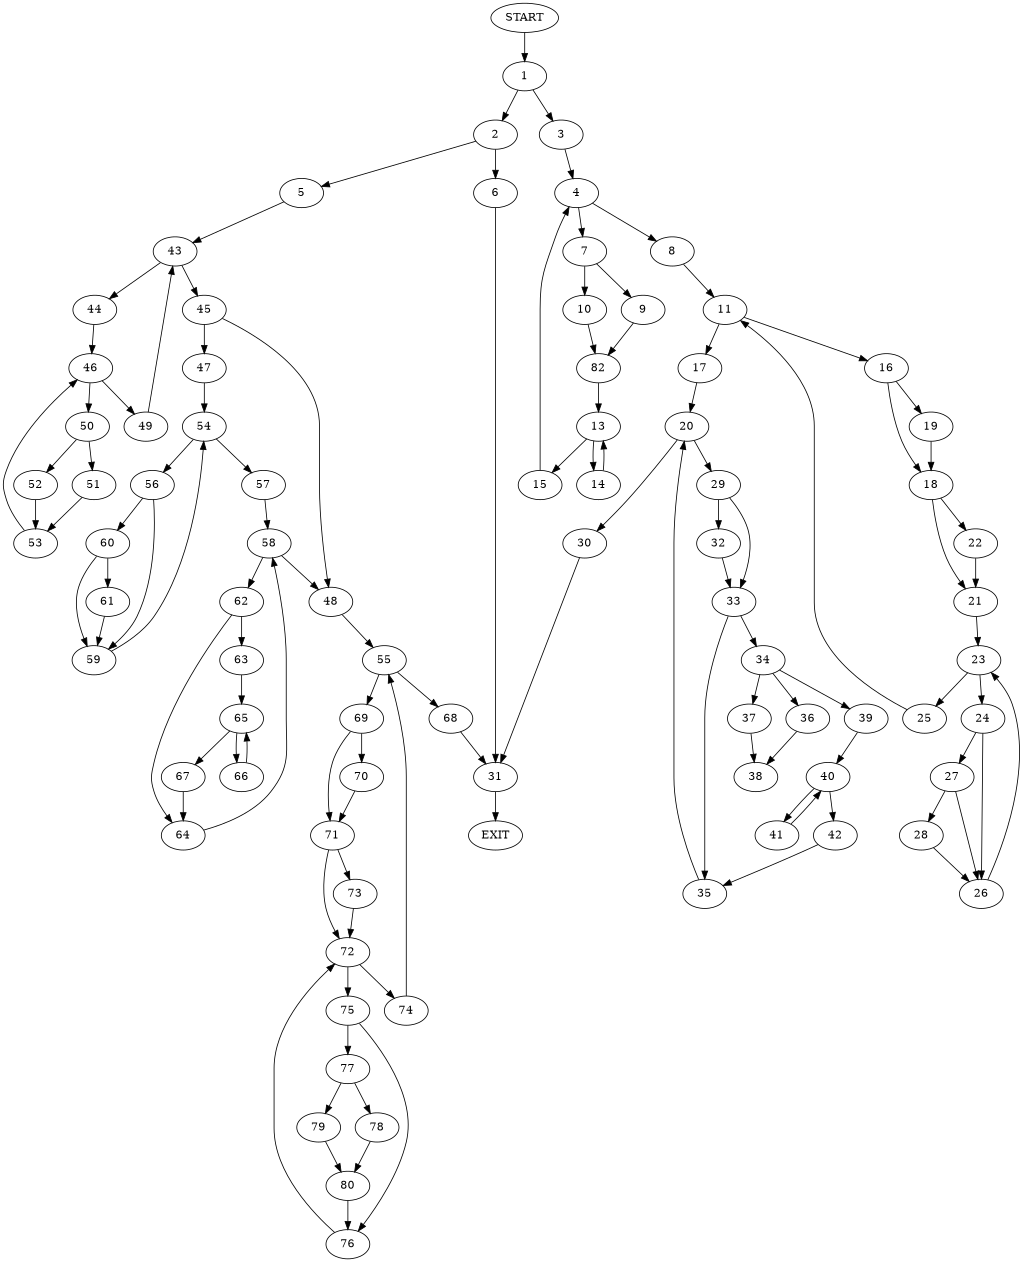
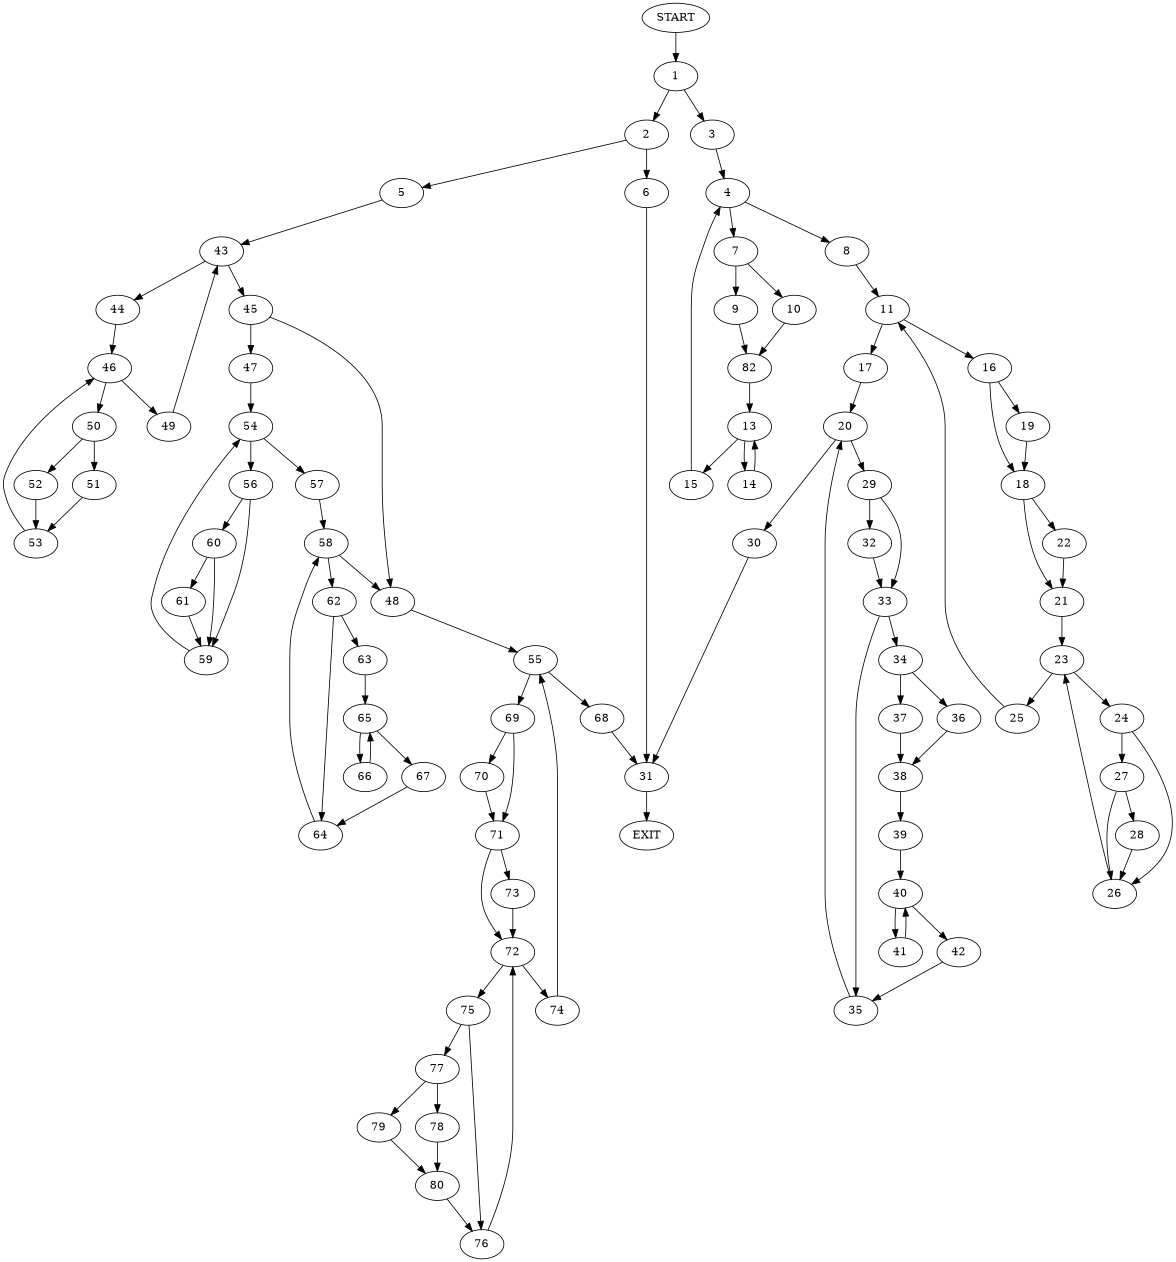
edge "34" -> "39": now "38" -> "39"
